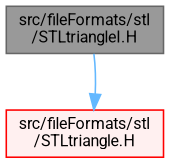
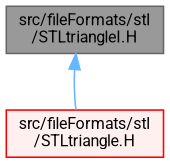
edge "src/fileFormats/stl /STLtriangleI.H" -> "src/fileFormats/stl /STLtriangle.H": reversed
